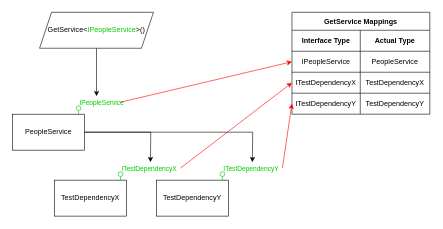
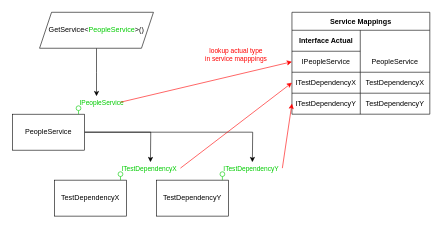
node "GetService Mappings": label "GetService Mappings" -> "Service Mappings"
node "GetService<IPeopleService>()": label "GetService<IPeopleService>()" -> "GetService<PeopleService>()"
node "Interface Type": label "Interface Type" -> "Interface Actual"
node "Actual Type": removed
node "lookup actual type in service mapppings": added
